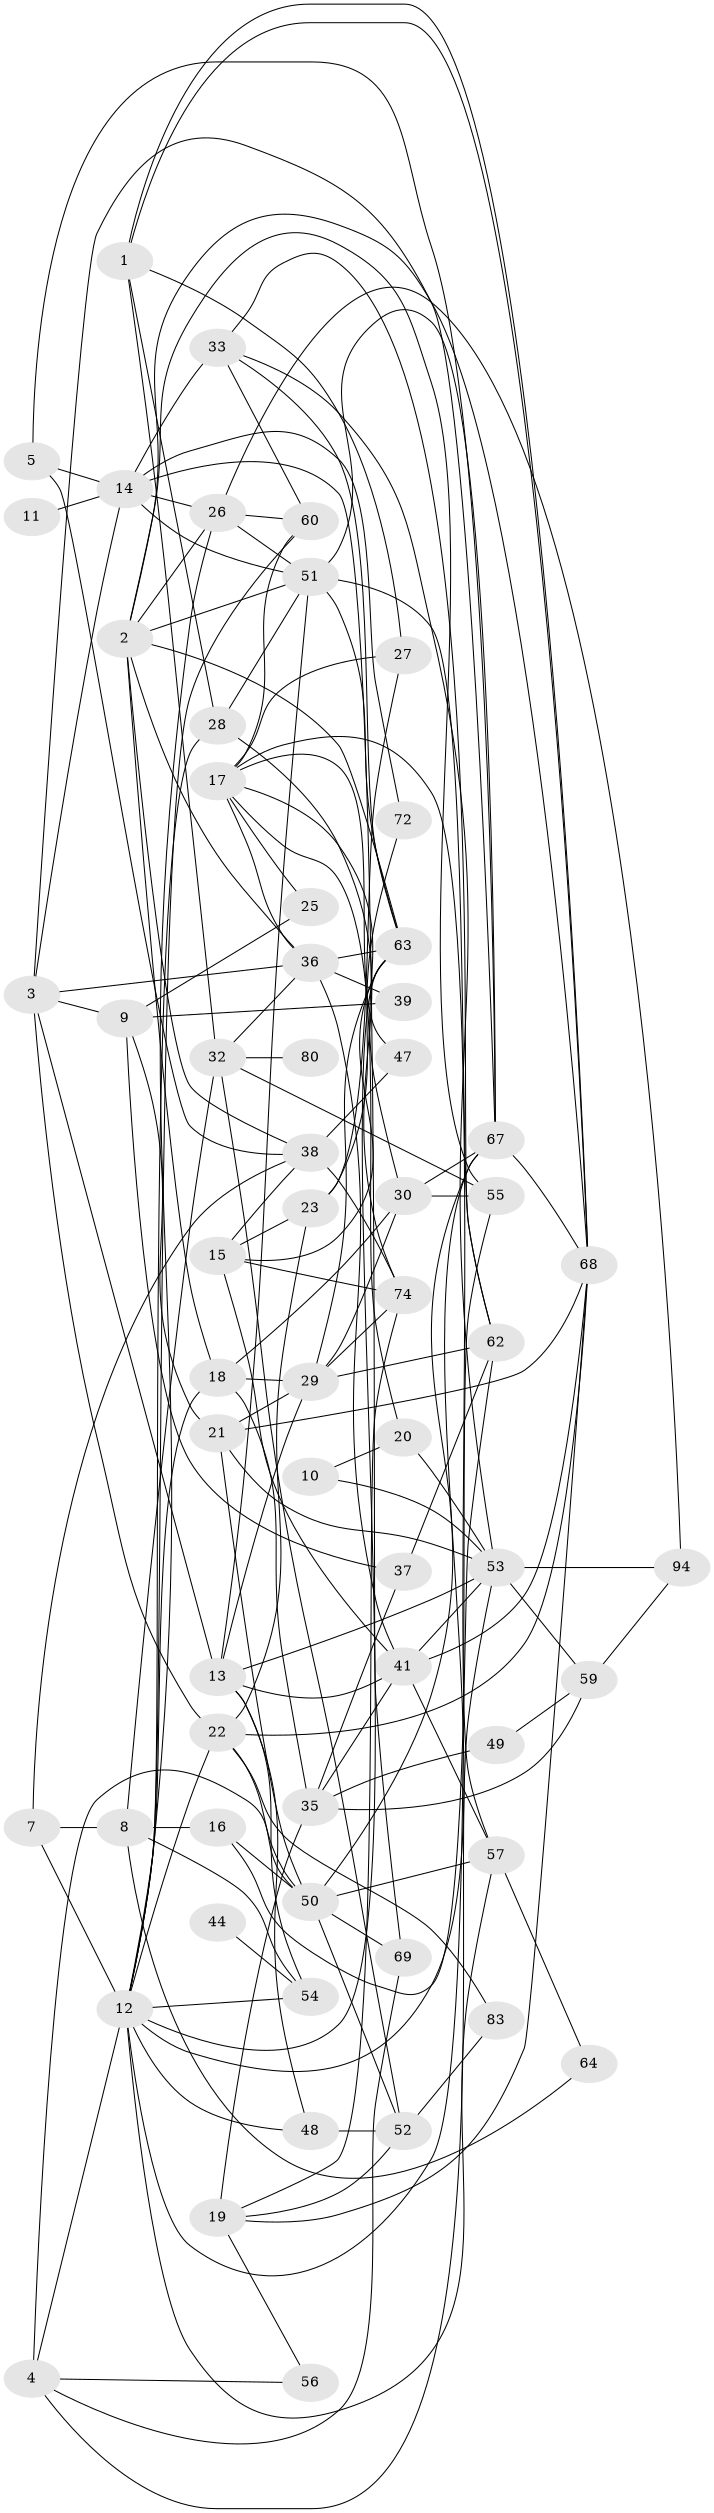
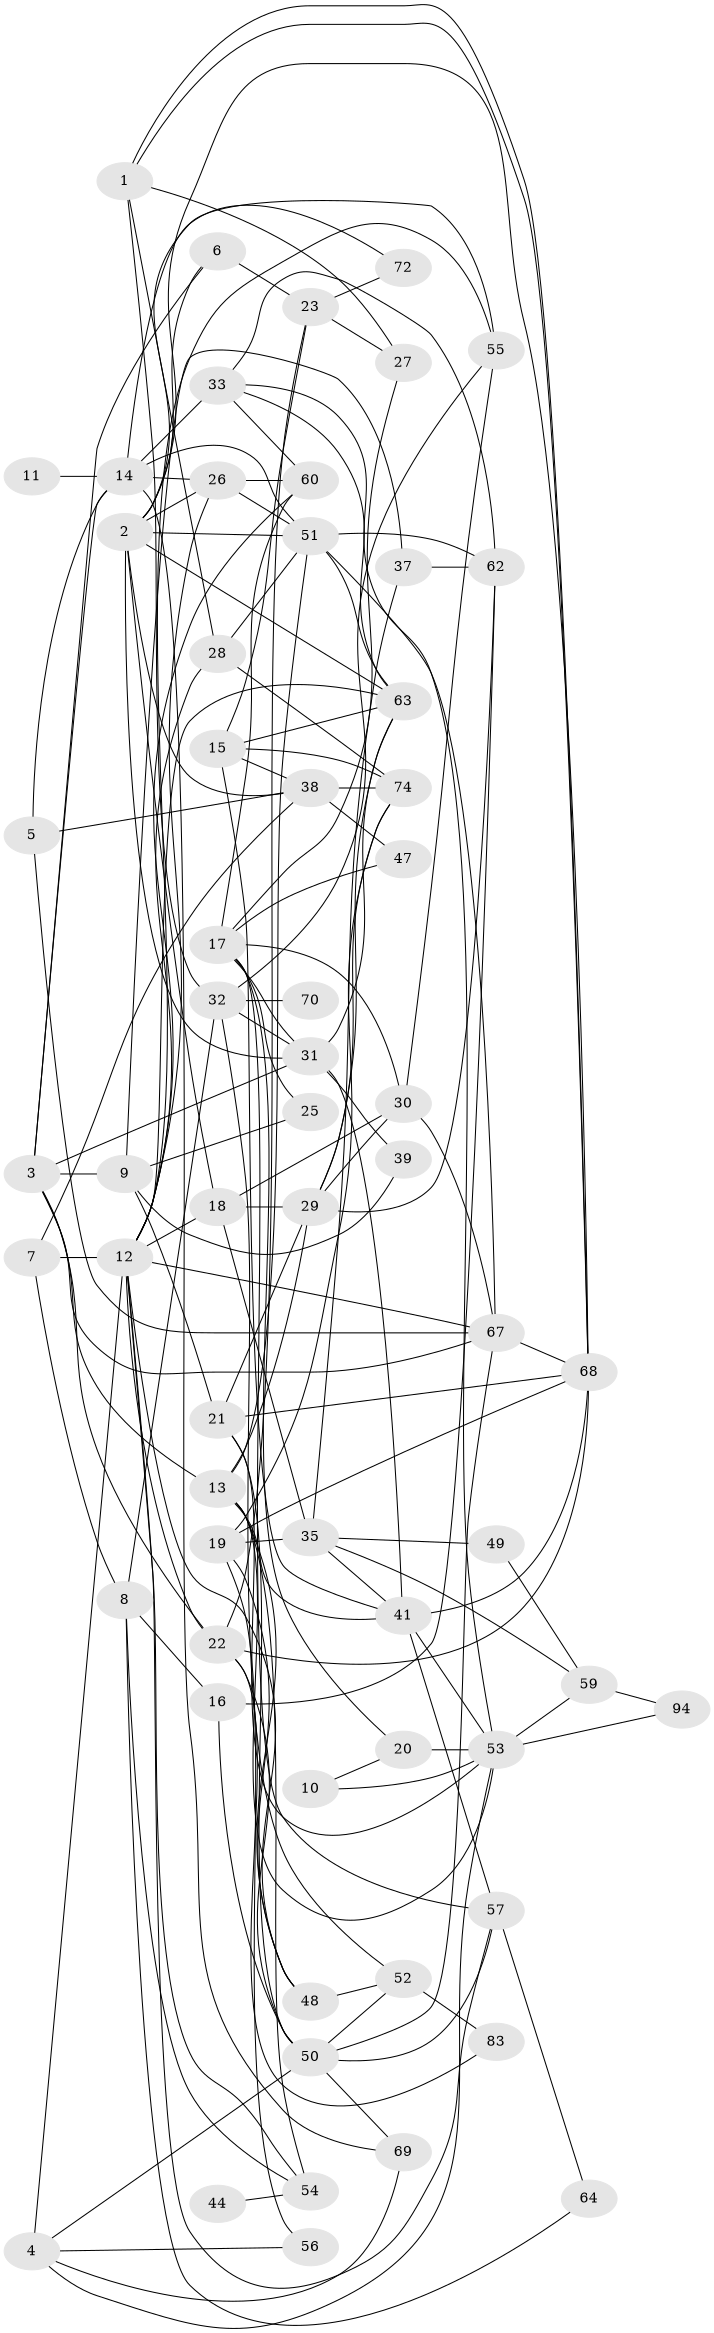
node "6": added
edge "26" -- "94": removed
node "36": label "36" -> "31"
node "80": label "80" -> "70"
edge "52" -- "19": now "48" -- "19"
